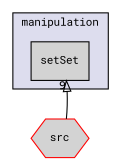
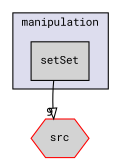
edge "src" -> "setSet": reversed
